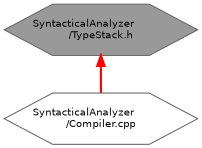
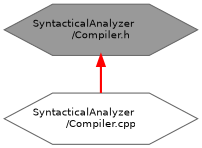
node "SyntacticalAnalyzer /TypeStack.h": label "SyntacticalAnalyzer /TypeStack.h" -> "SyntacticalAnalyzer /Compiler.h"
